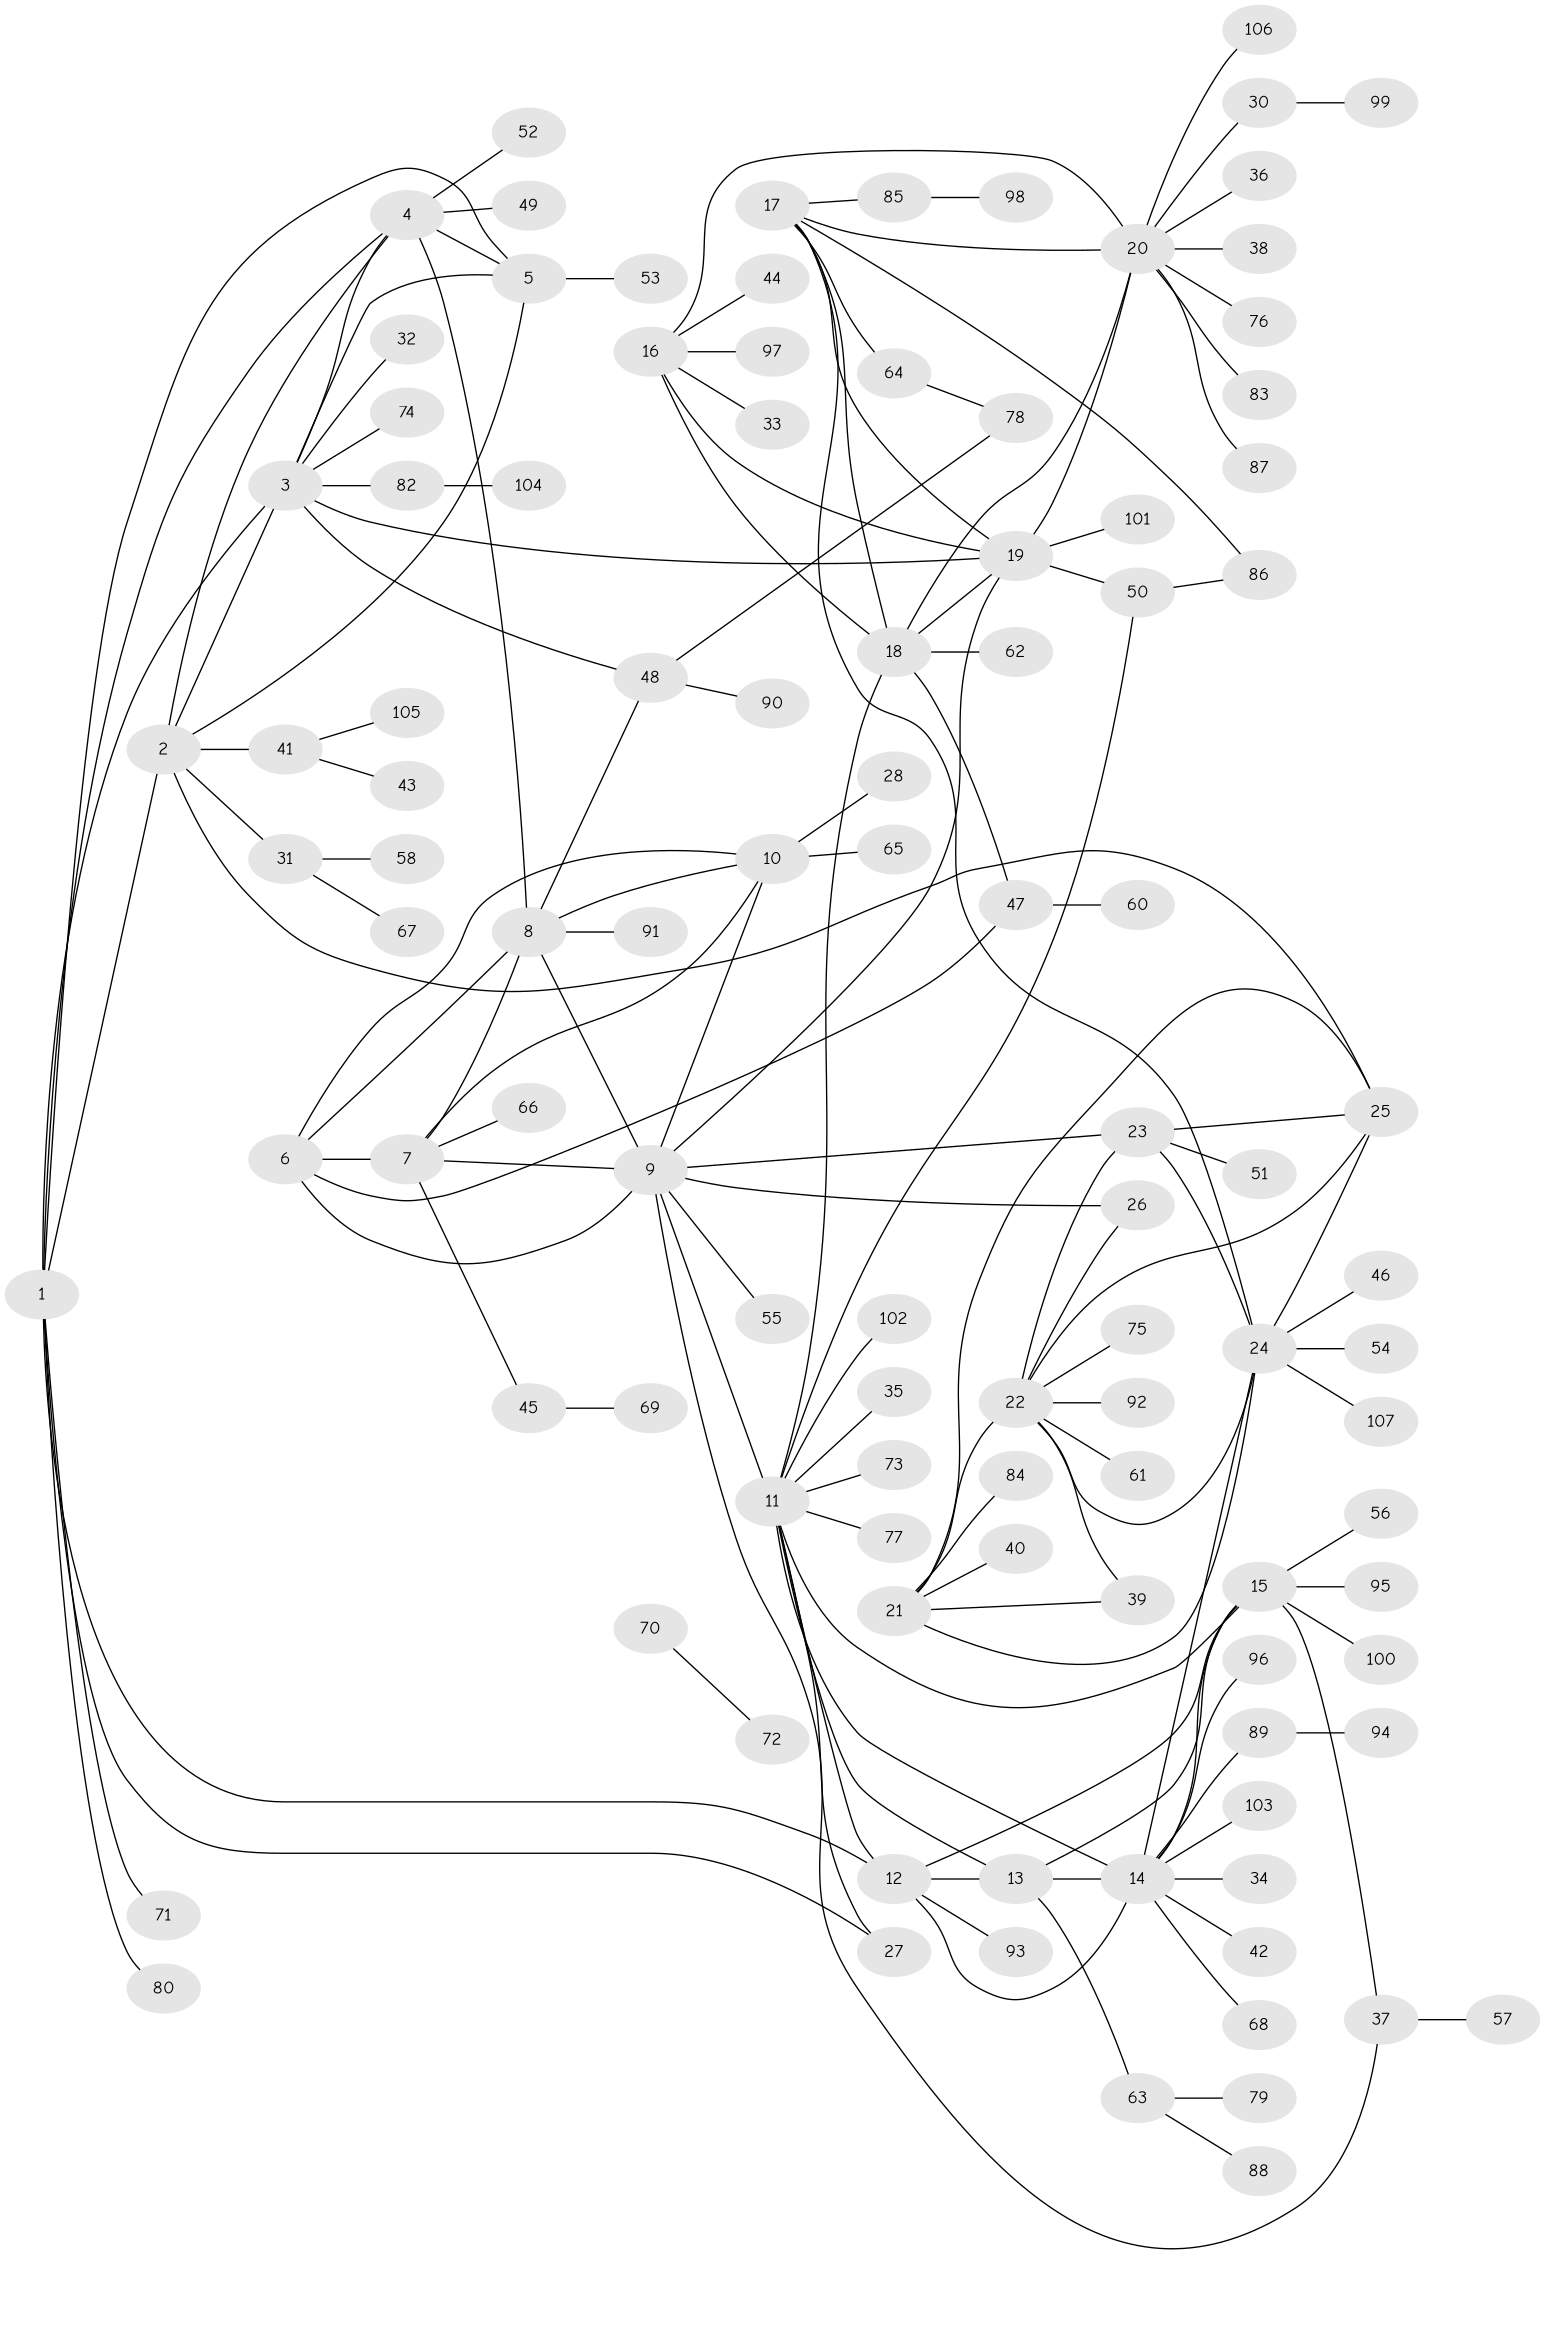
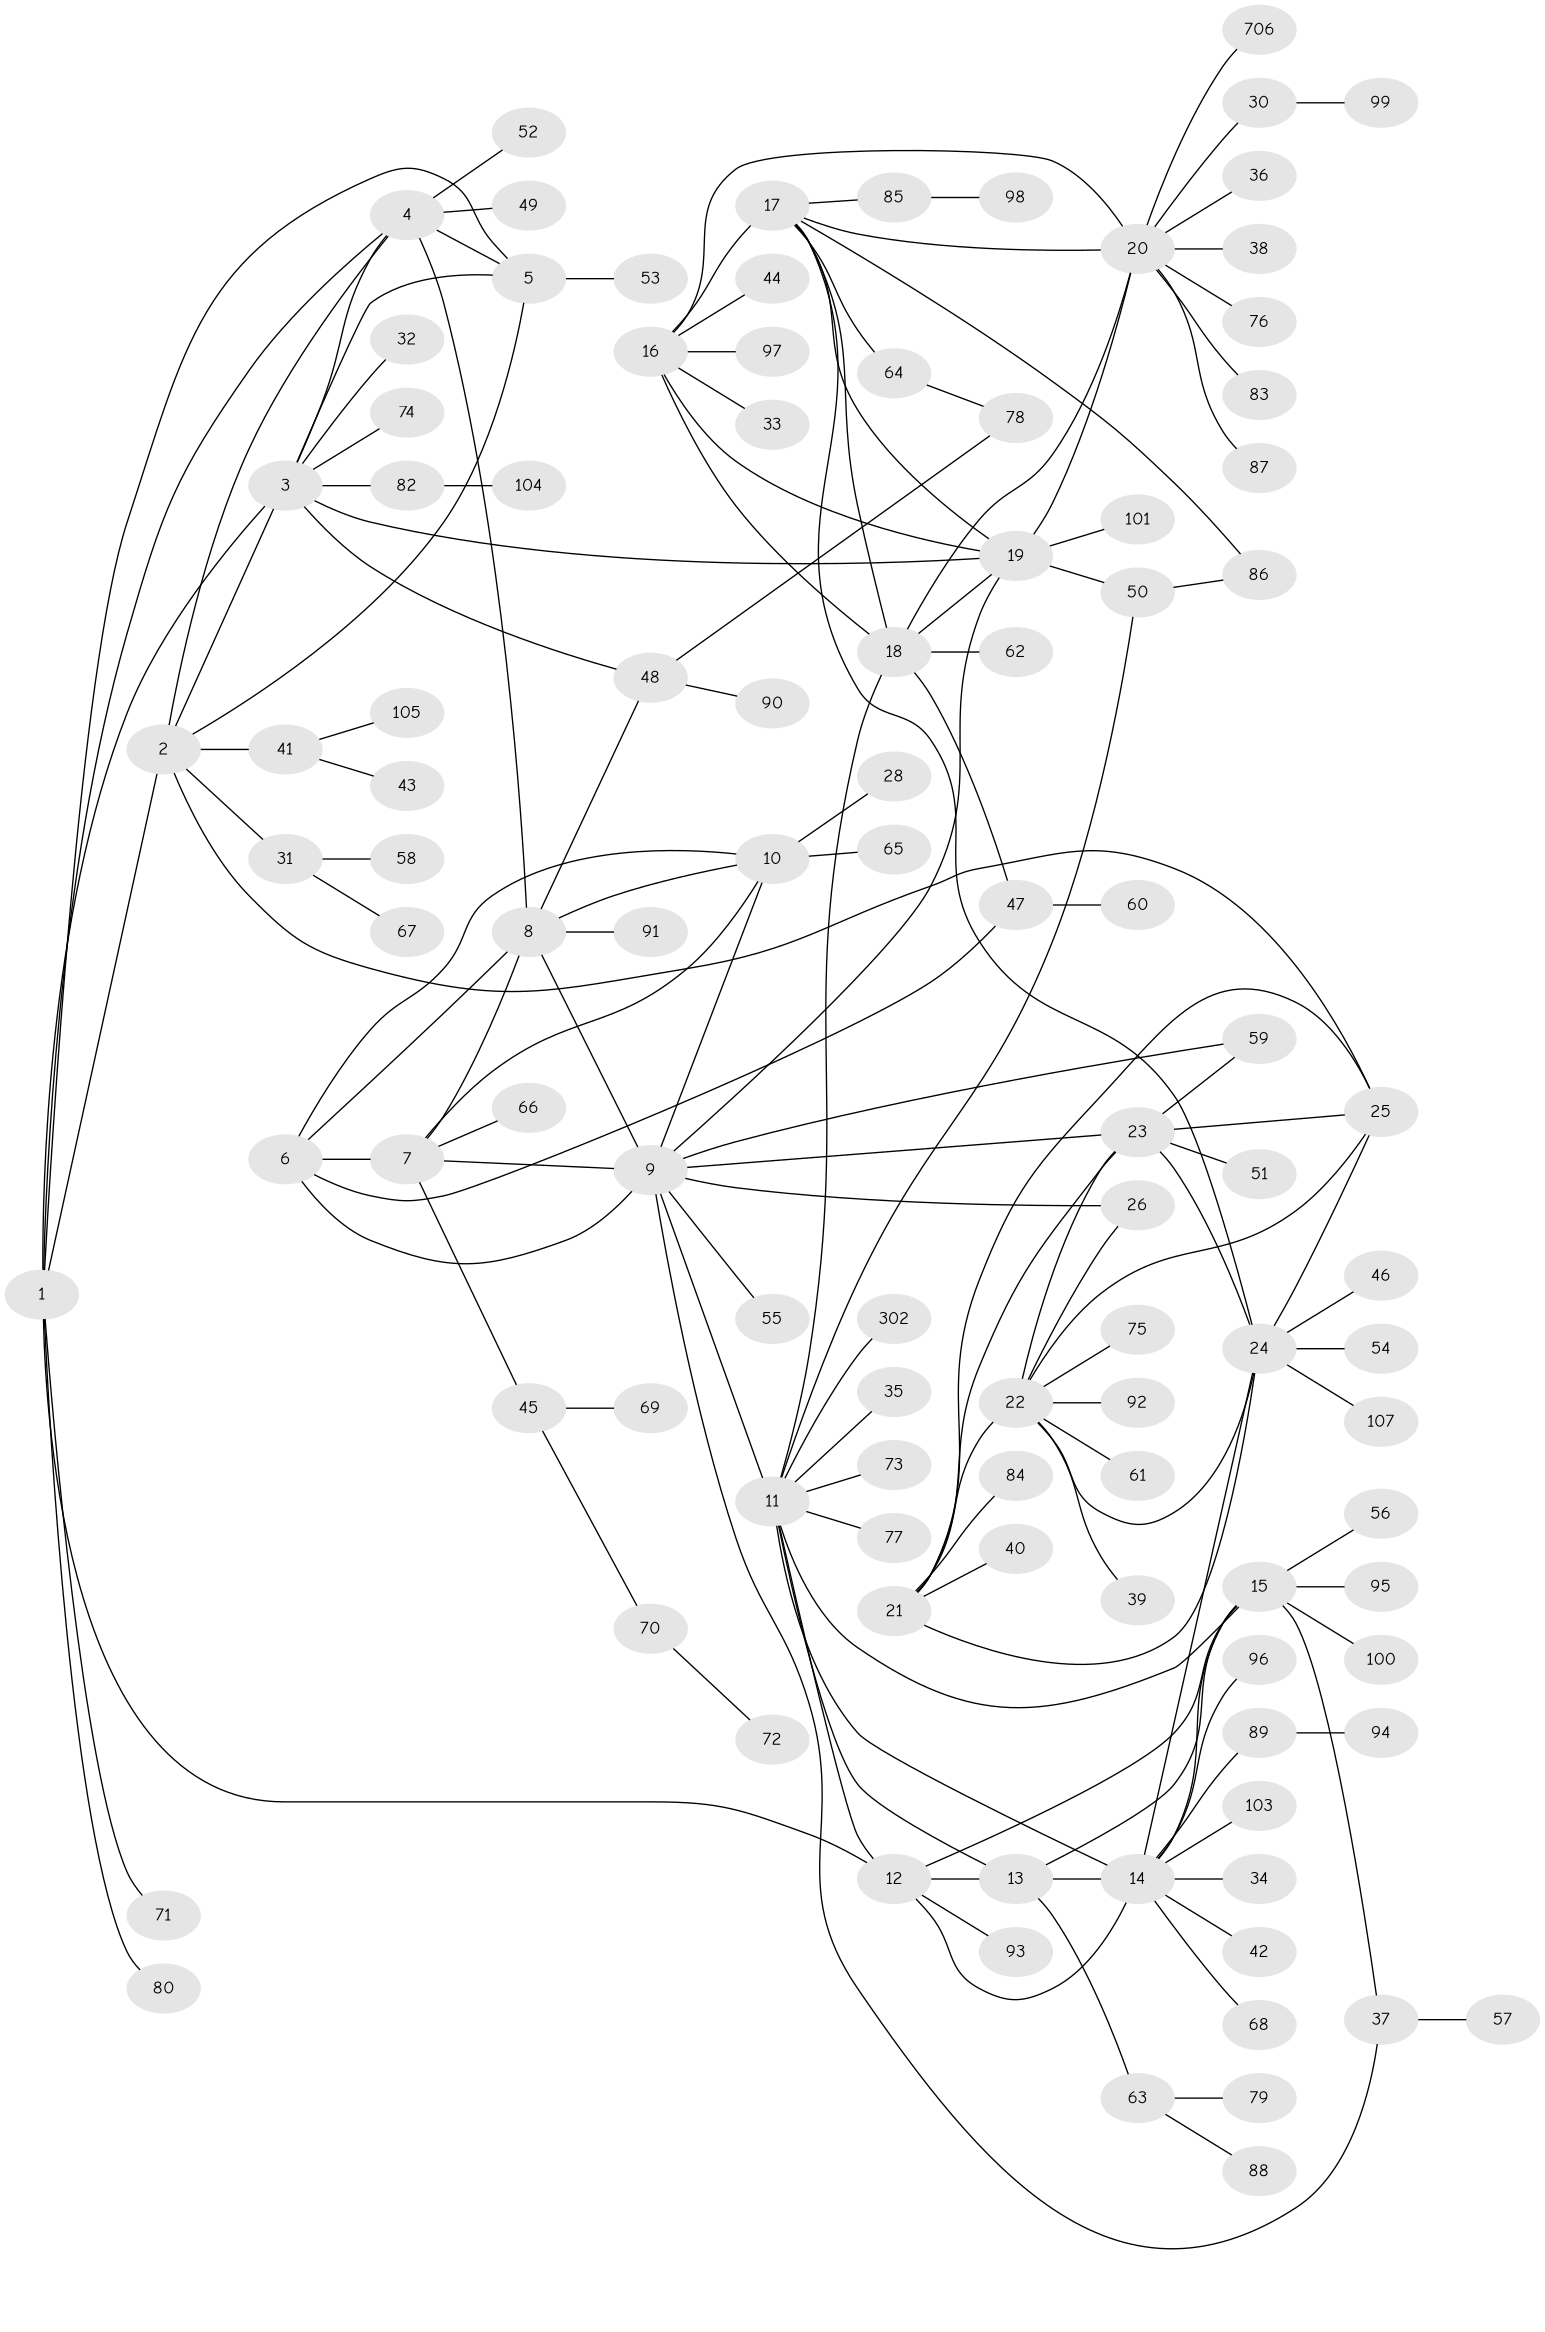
node "106": label "106" -> "706"
edge "17" -- "16": added
node "59": added
node "102": label "102" -> "302"
edge "45" -- "70": added
edge "39" -- "21": now "23" -- "21"
node "27": removed
